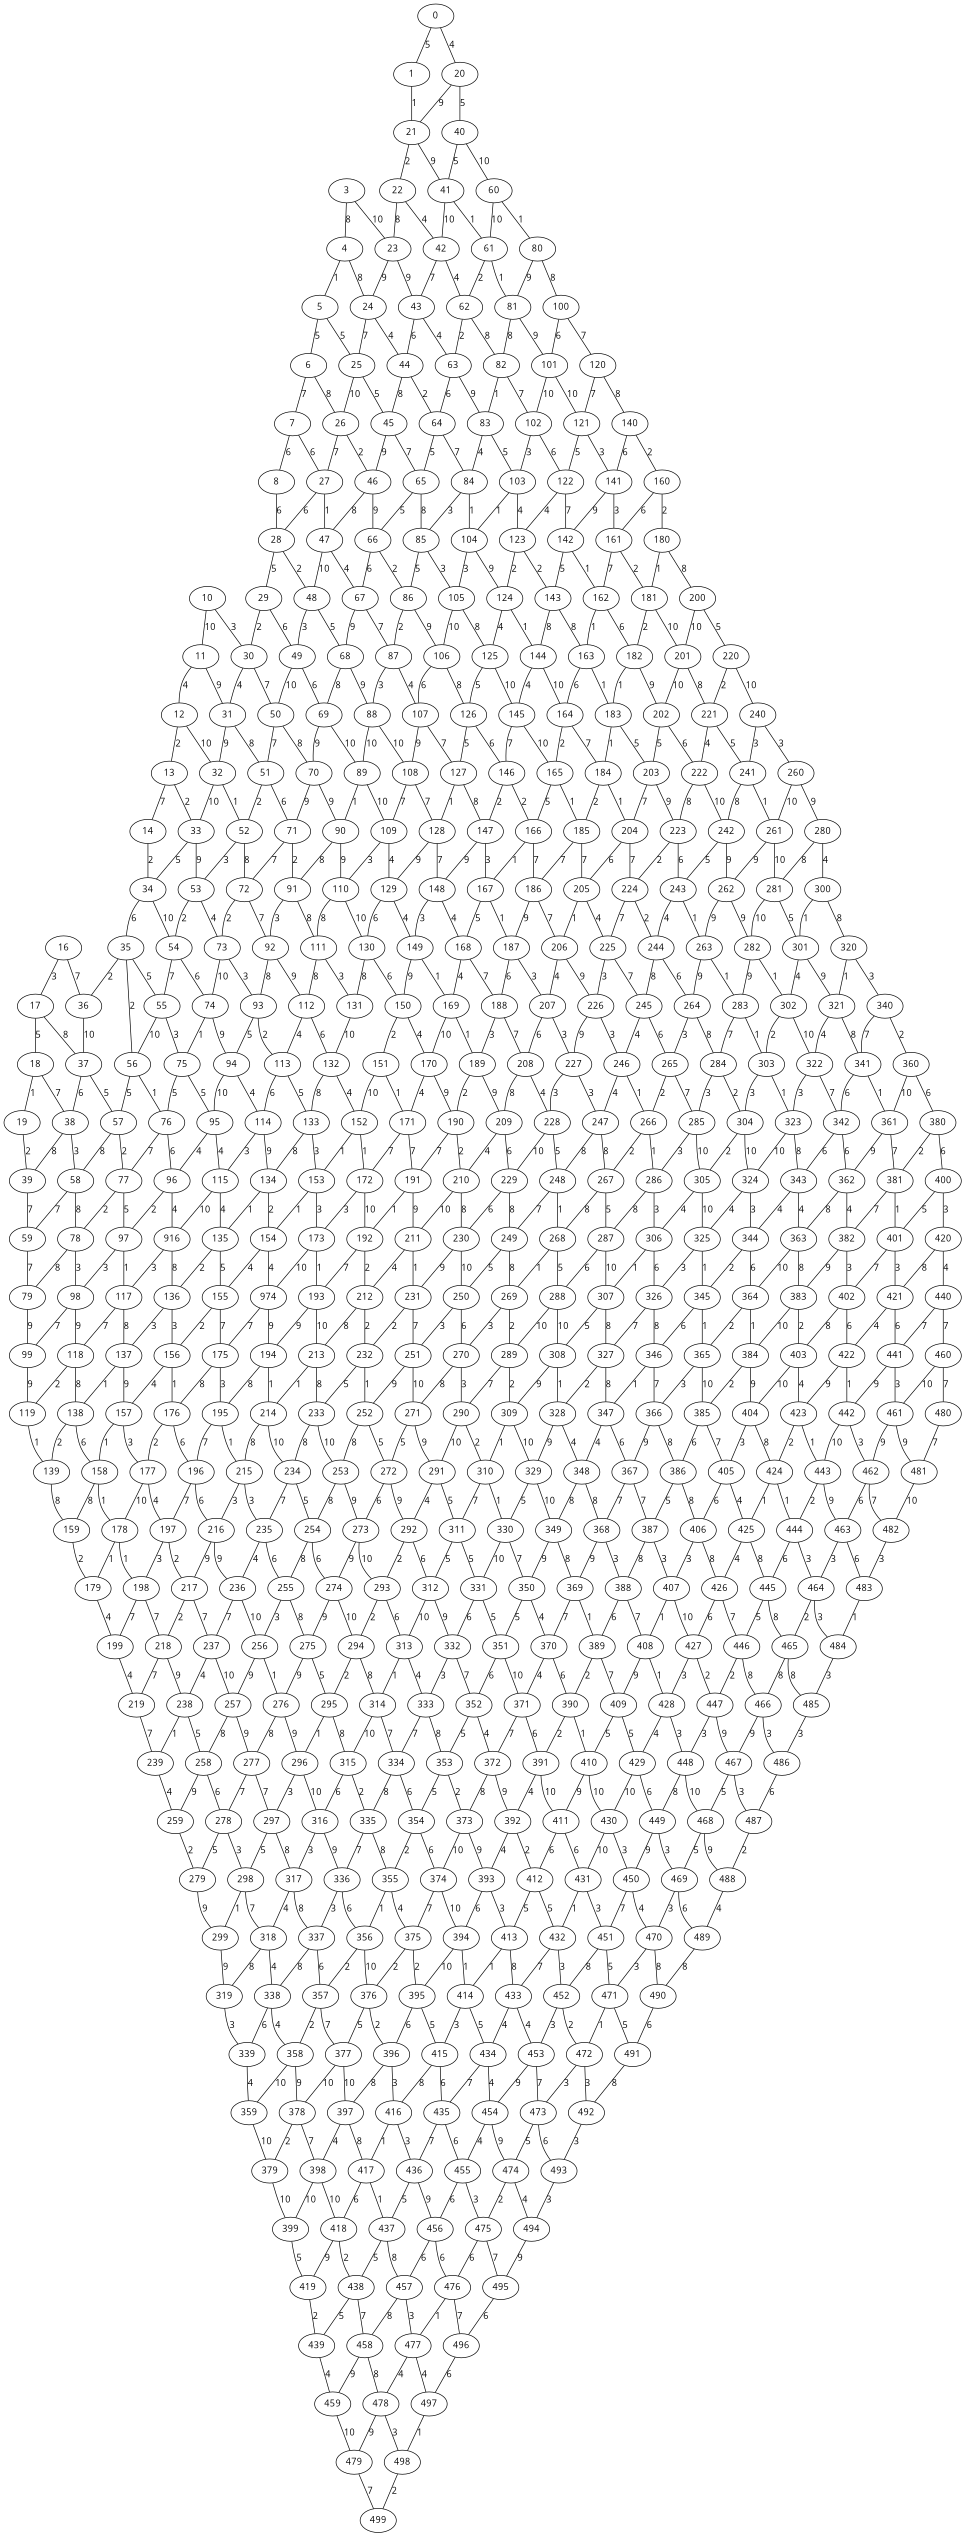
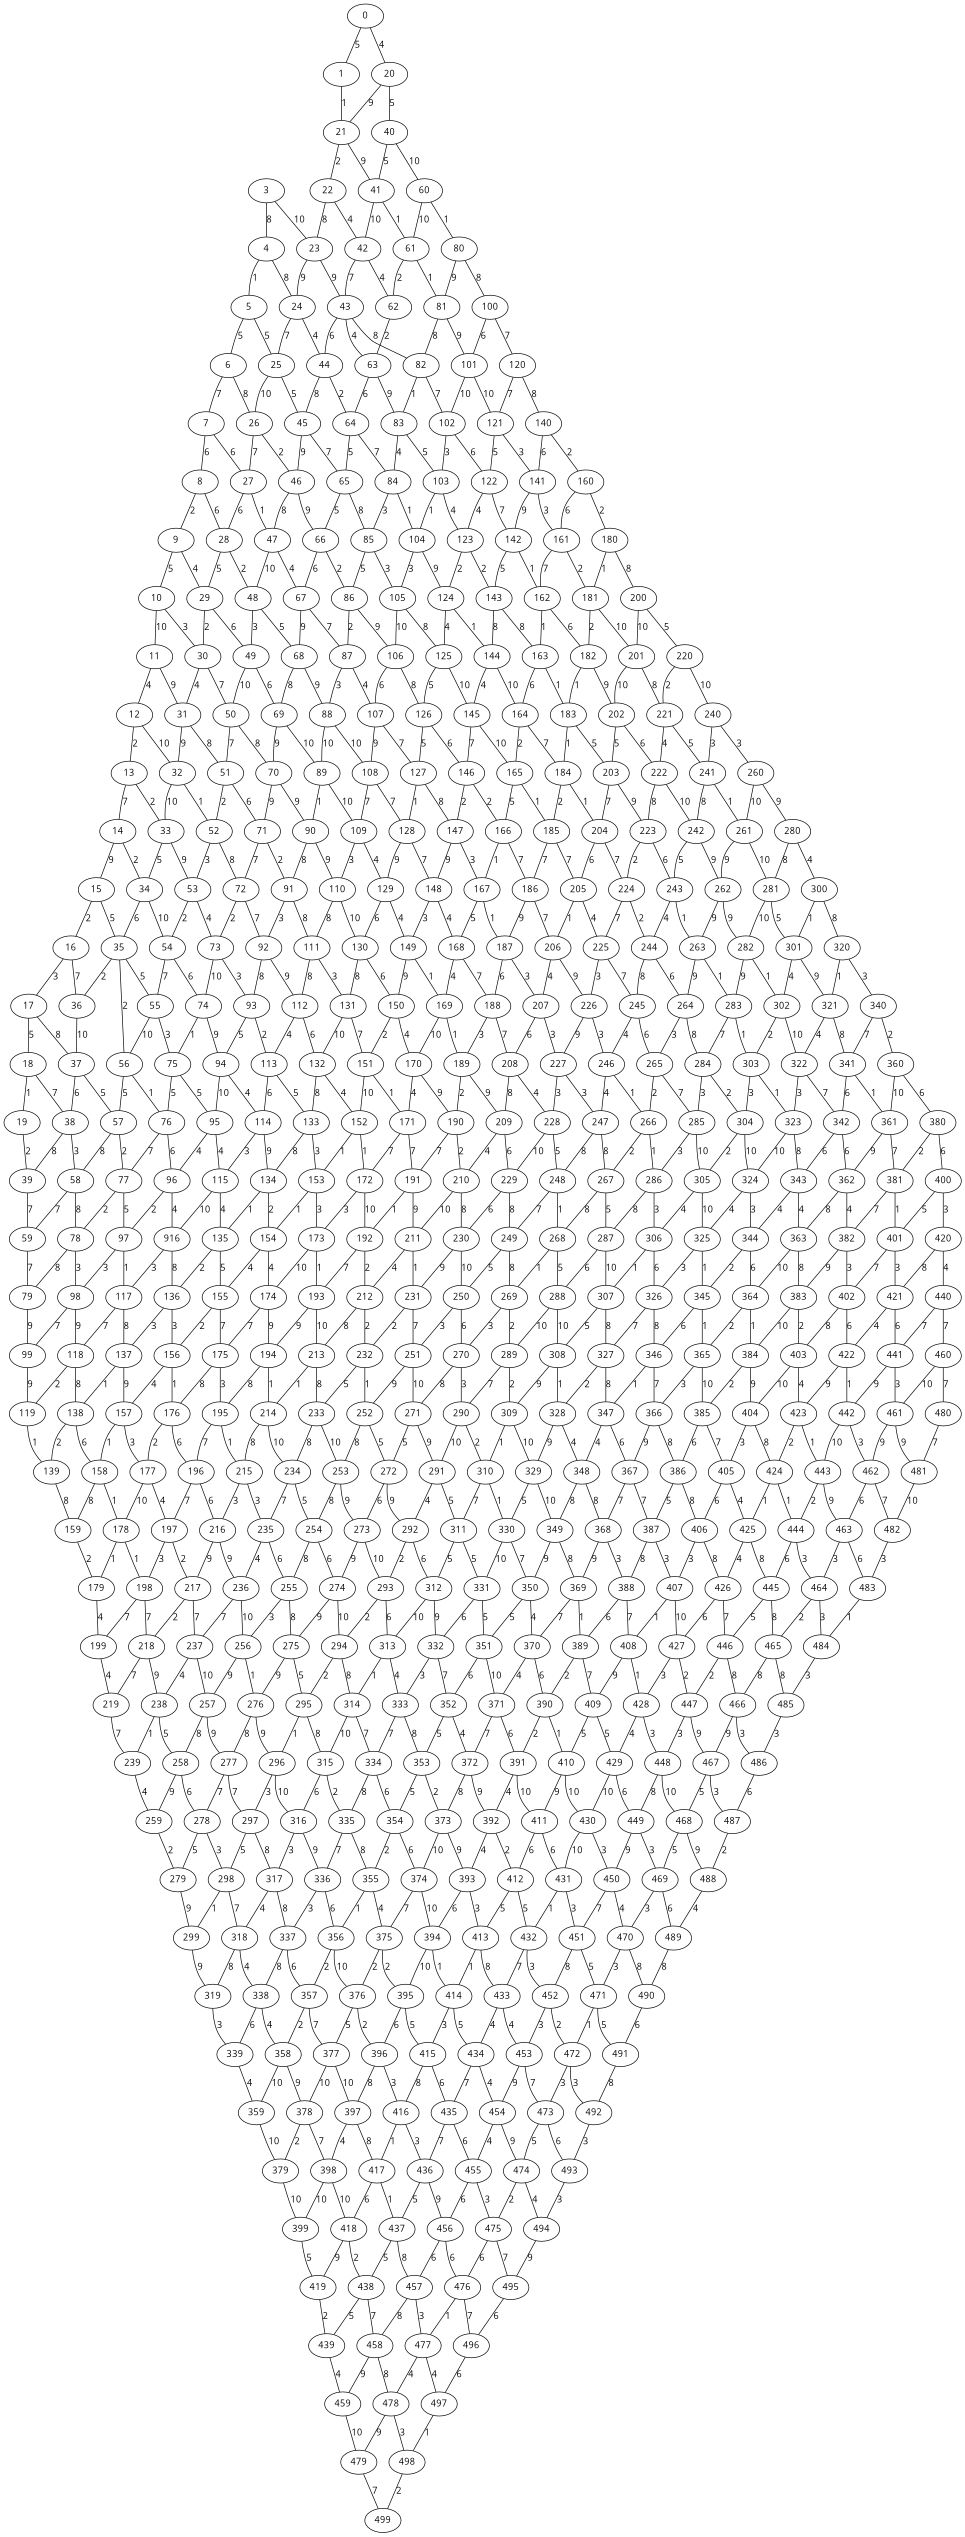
edge "62" -- "82": now "43" -- "82"
node "9": added
node "15": added
edge "131" -- "151": added, label "7"
node "974": label "974" -> "174"
